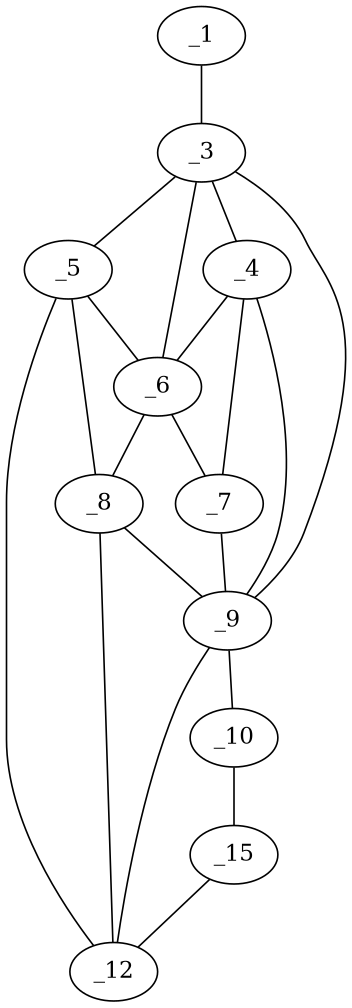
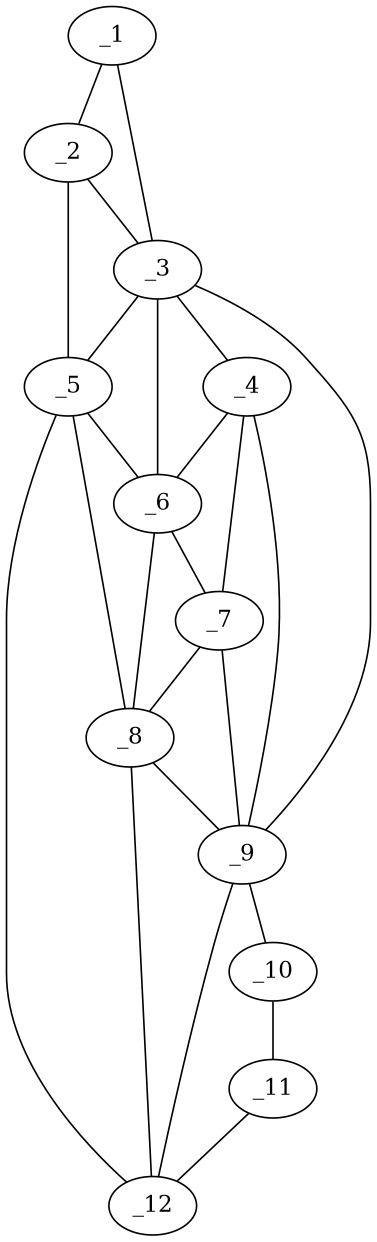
node "_2": added
edge "_7" -- "_8": added
node "_15": label "_15" -> "_11"
